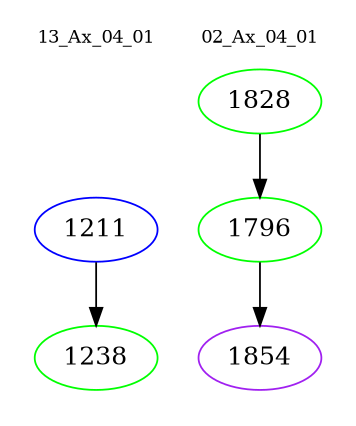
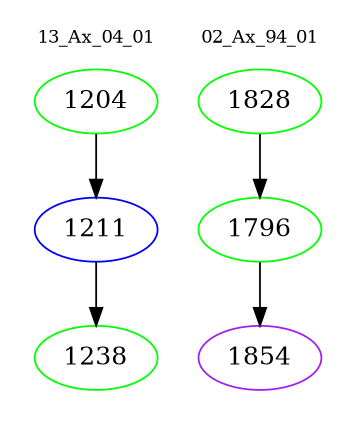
cluster "02_Ax_04_01": label "02_Ax_04_01" -> "02_Ax_94_01"
node "1204": added
